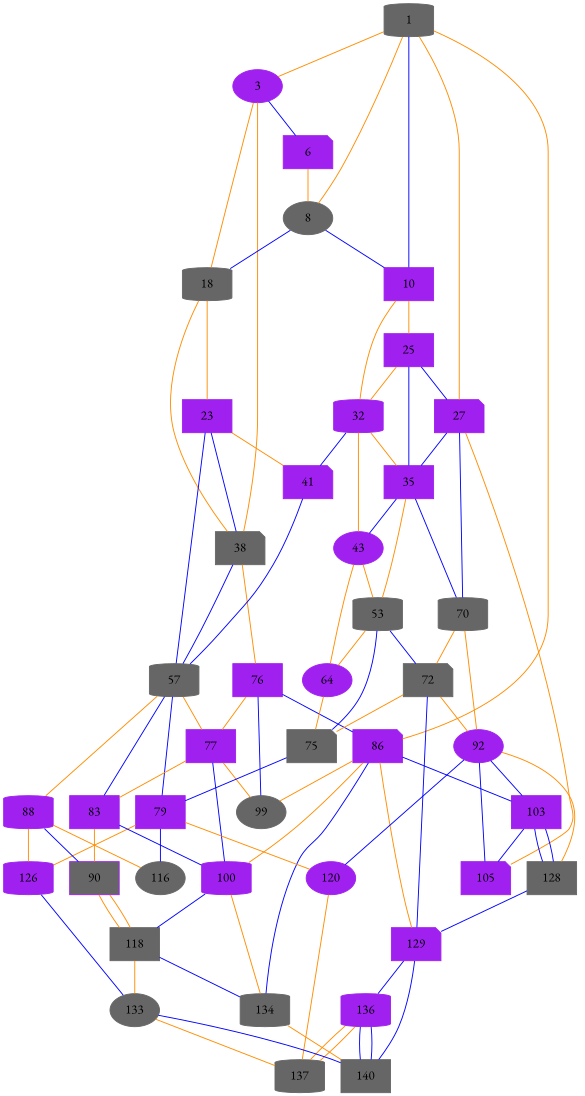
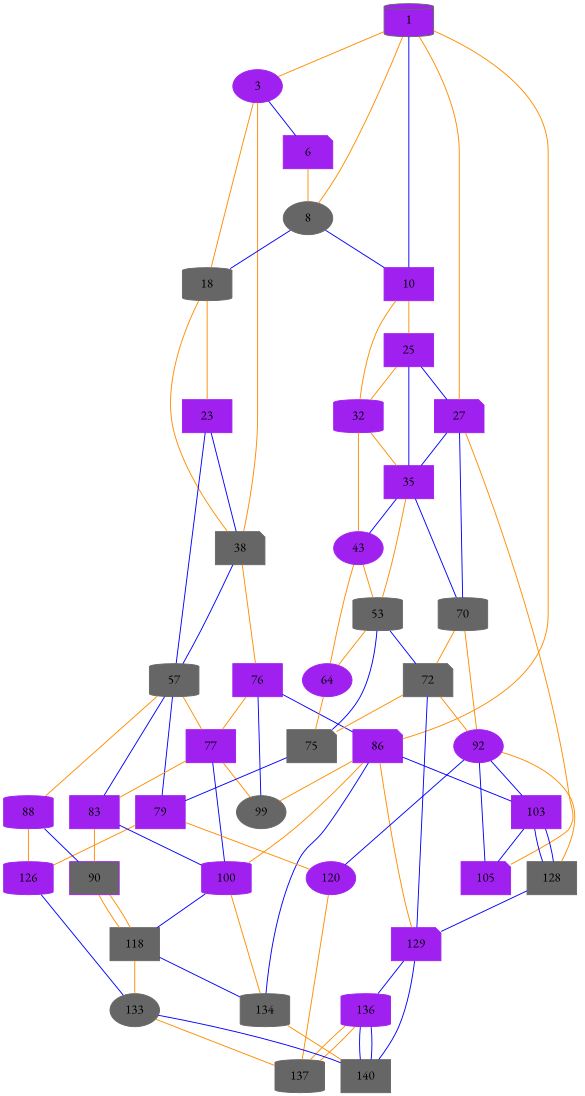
node "1": fillcolor gray40 -> purple
node "41": removed
node "116": removed
